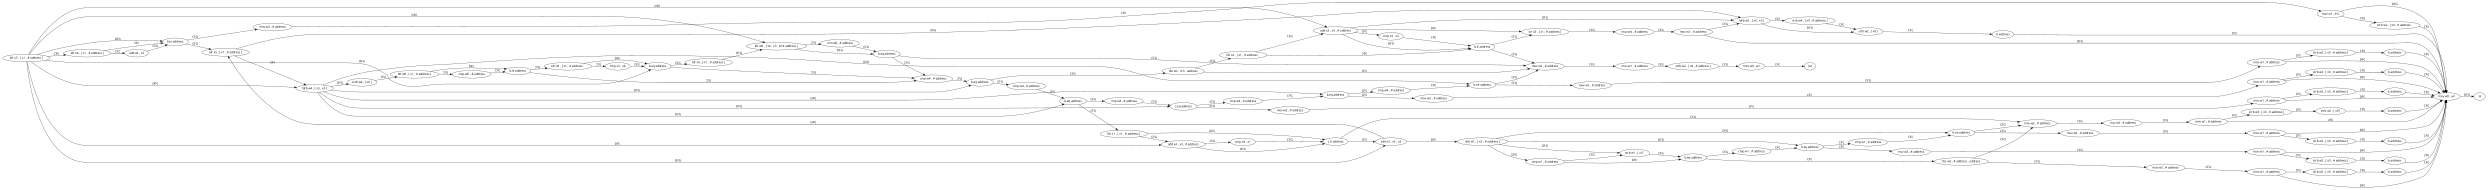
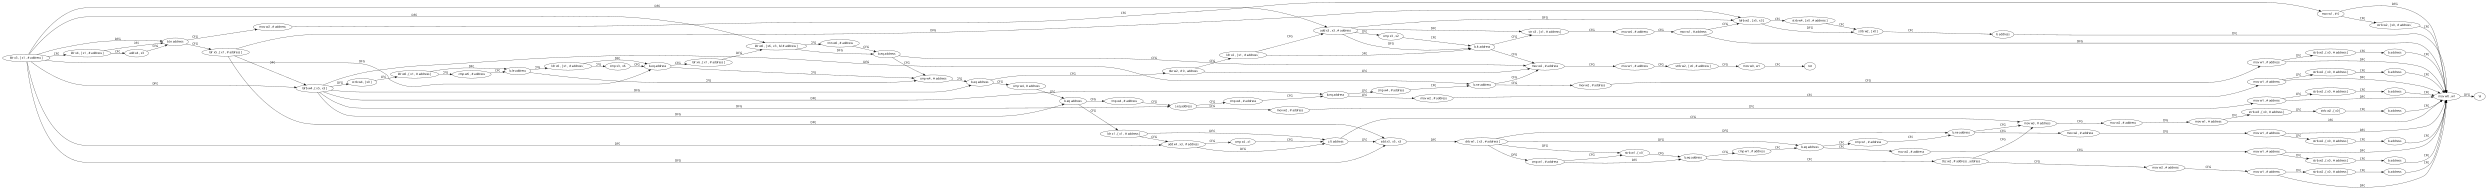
edge "add x3 , x5 , x3" -> "ldr x5 , [ x1 , # address ]": reversed
